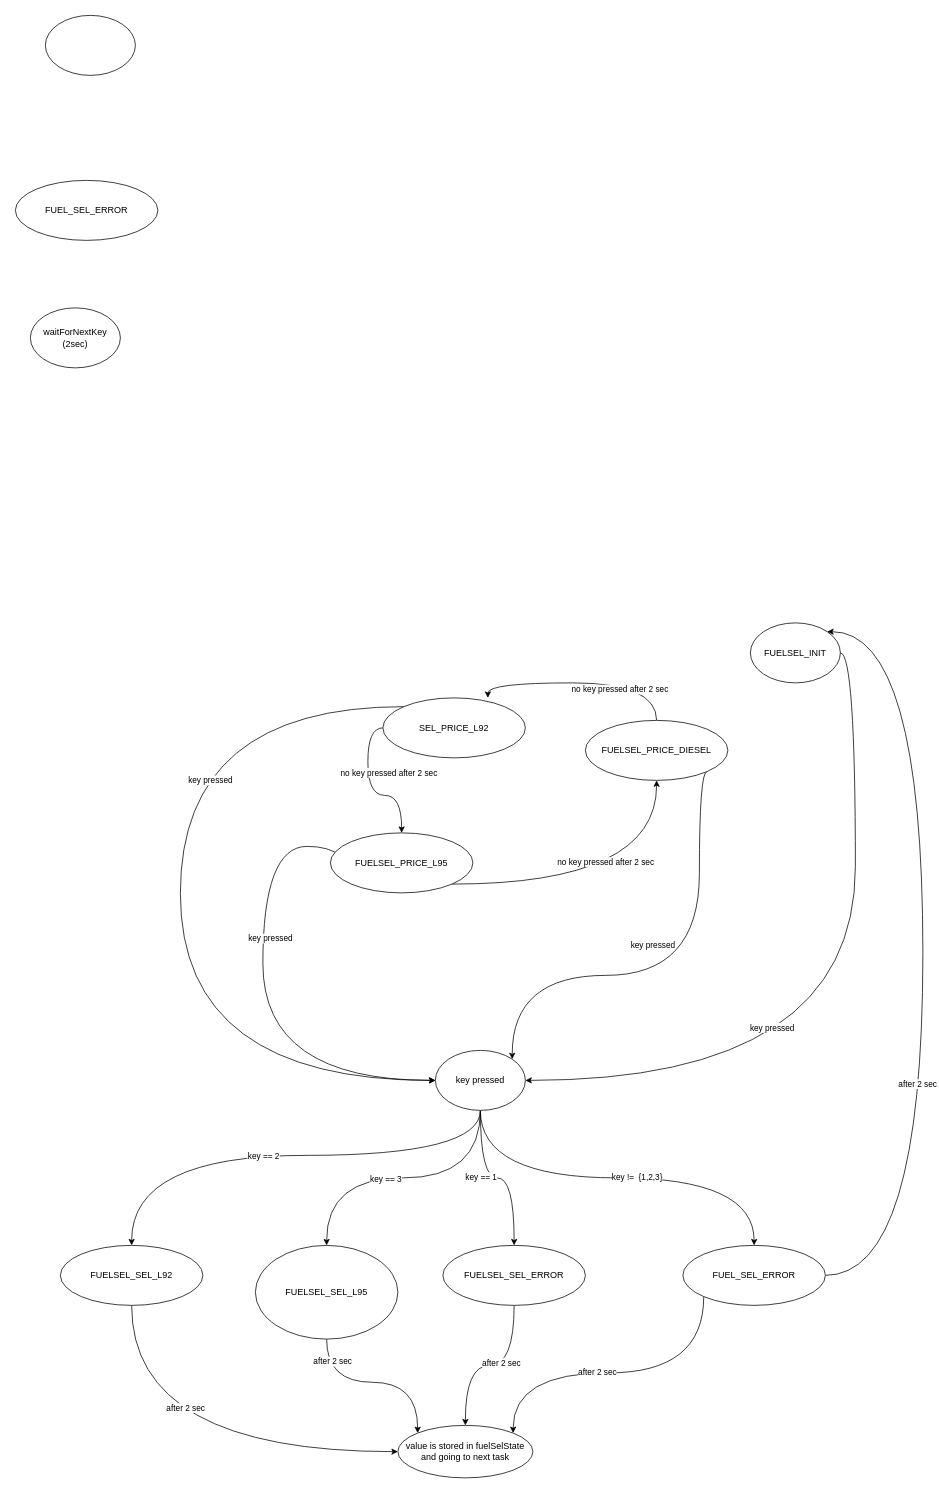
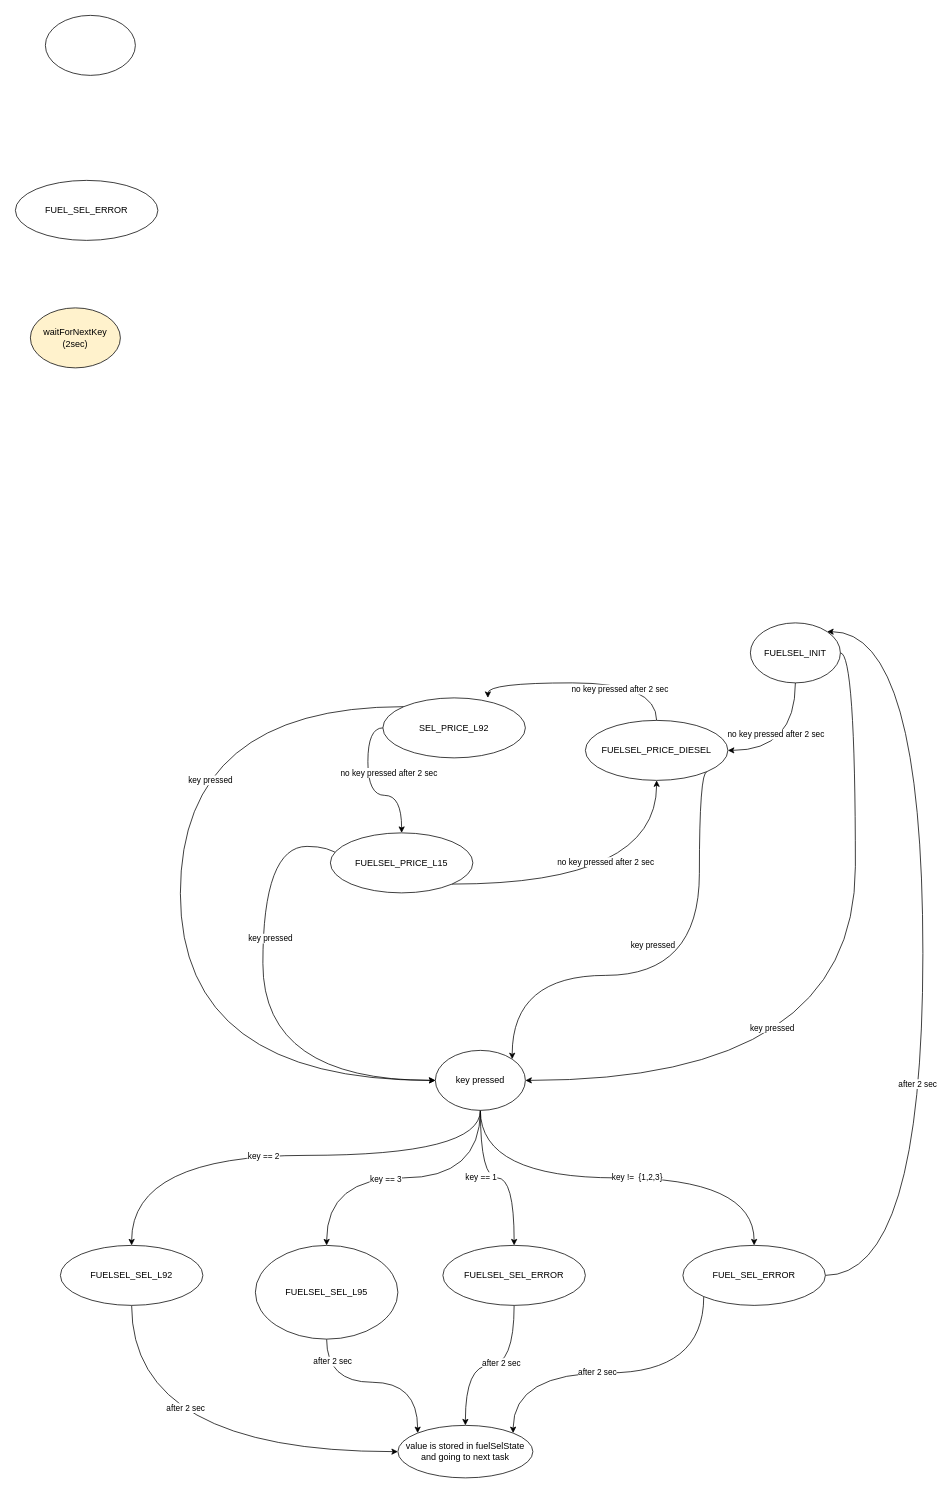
node "waitForNextKey (2sec)": fillcolor #ffffff -> #fff2cc
edge "FUELSEL_INIT" -> "FUELSEL_PRICE_DIESEL": added, label "no key pressed after 2 sec"
node "FUELSEL_PRICE_L95": label "FUELSEL_PRICE_L95" -> "FUELSEL_PRICE_L15"
